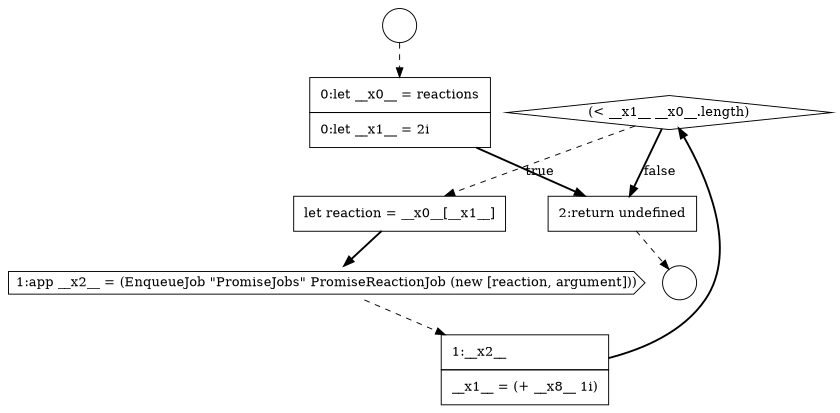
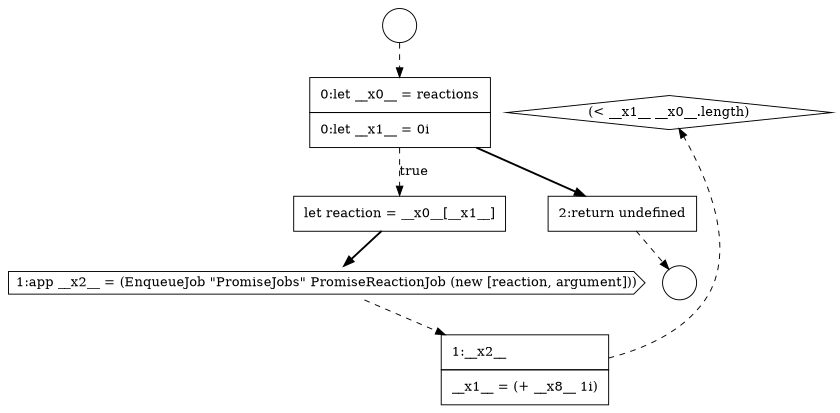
node "0:let __x0__ = reactions": text "0:let __x1__ = 2i" -> "0:let __x1__ = 0i"
edge "(< __x1__ __x0__.length)" -> "2:return undefined": removed, label "false"
edge "(< __x1__ __x0__.length)" -> "let reaction = __x0__[__x1__]": now "0:let __x0__ = reactions" -> "let reaction = __x0__[__x1__]"
edge "1:__x2__" -> "(< __x1__ __x0__.length)": style bold -> dashed
